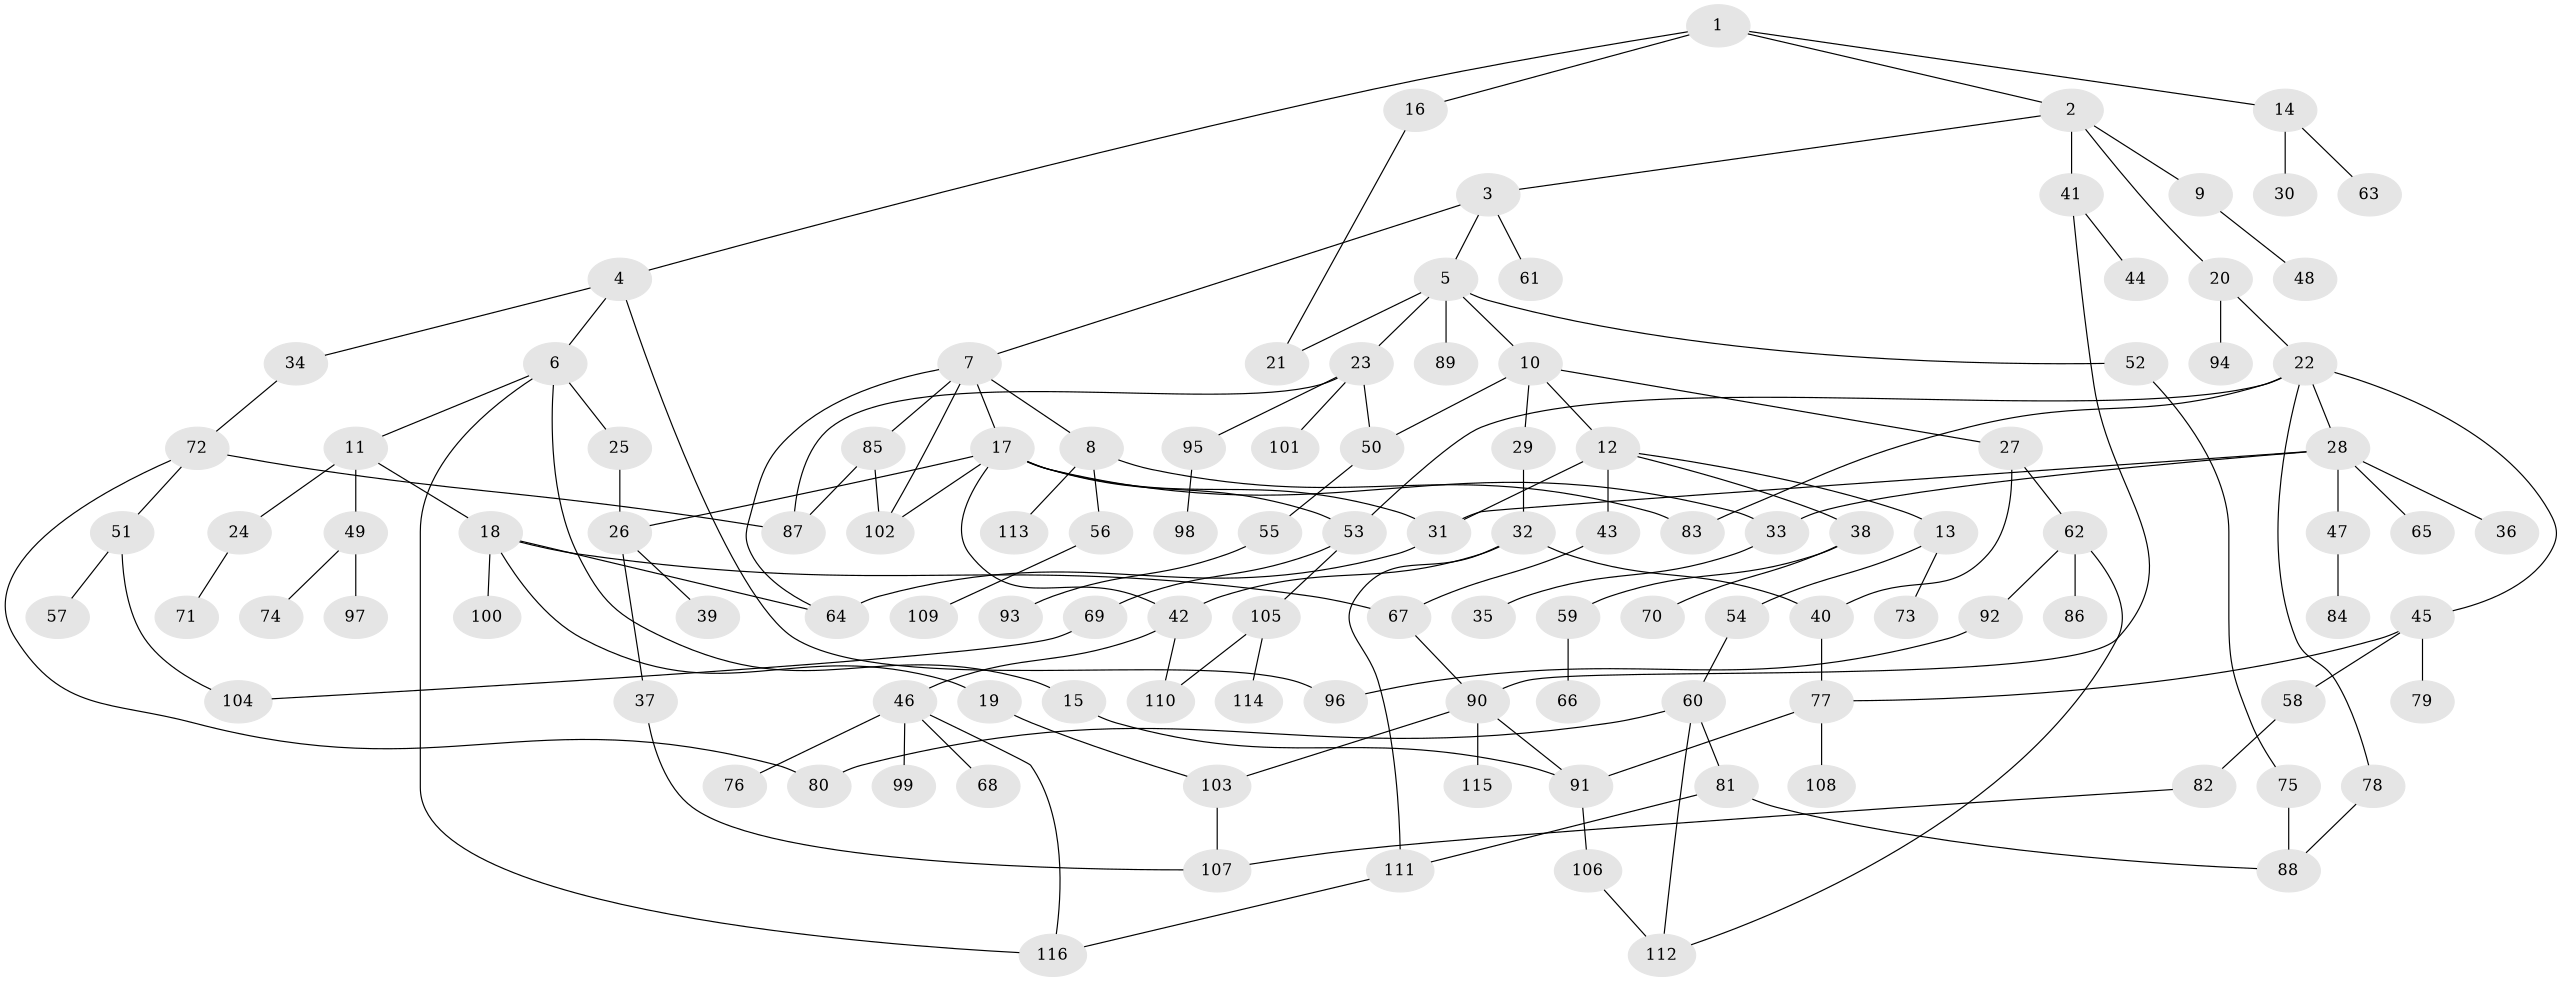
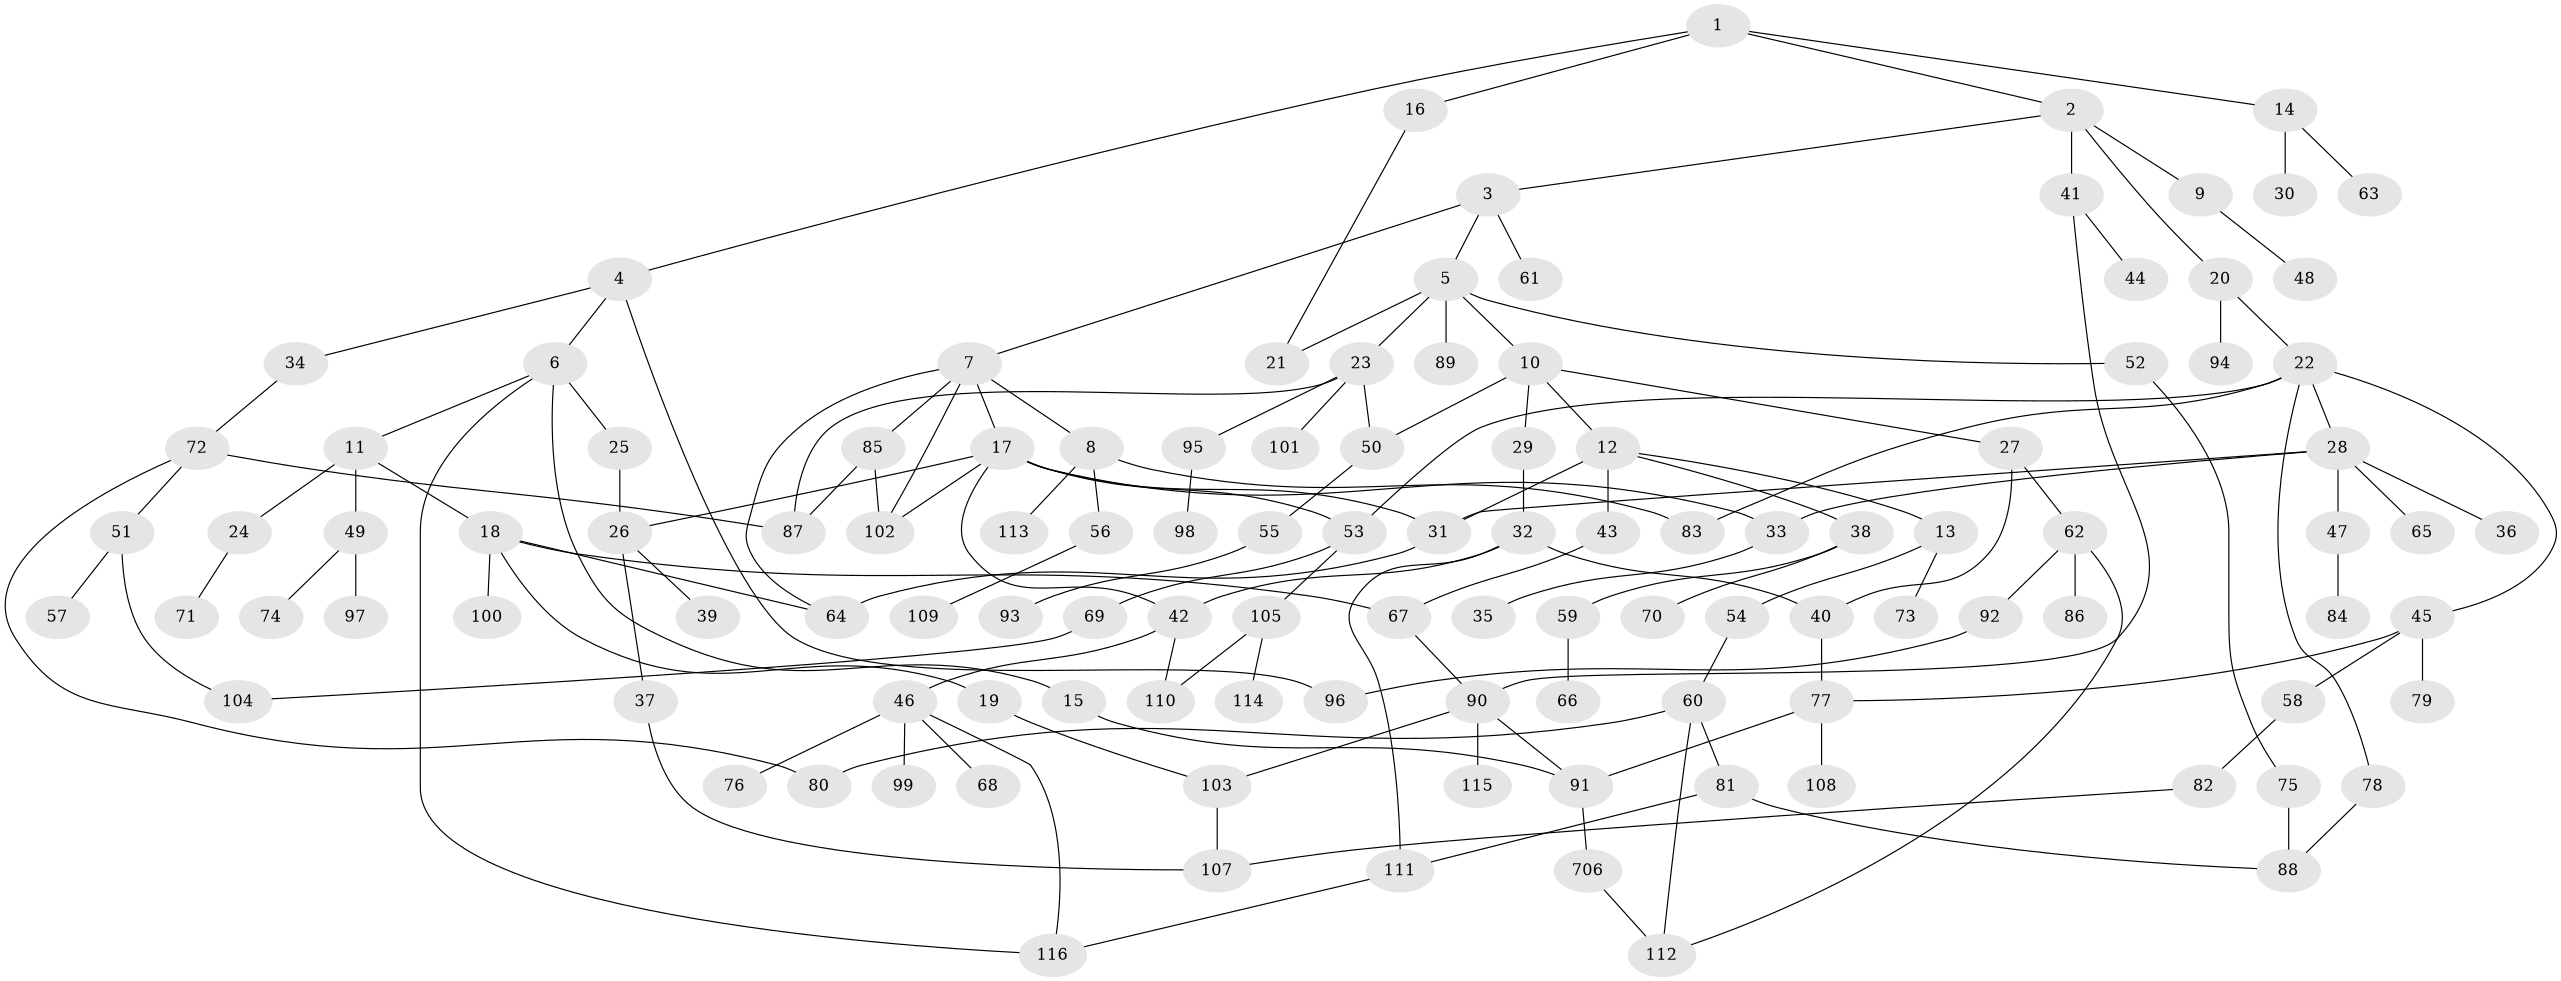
node "106": label "106" -> "706"
